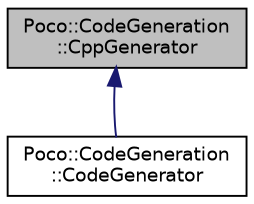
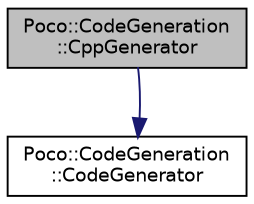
edge "Poco::CodeGeneration ::CodeGenerator" -> "Poco::CodeGeneration ::CppGenerator": reversed
